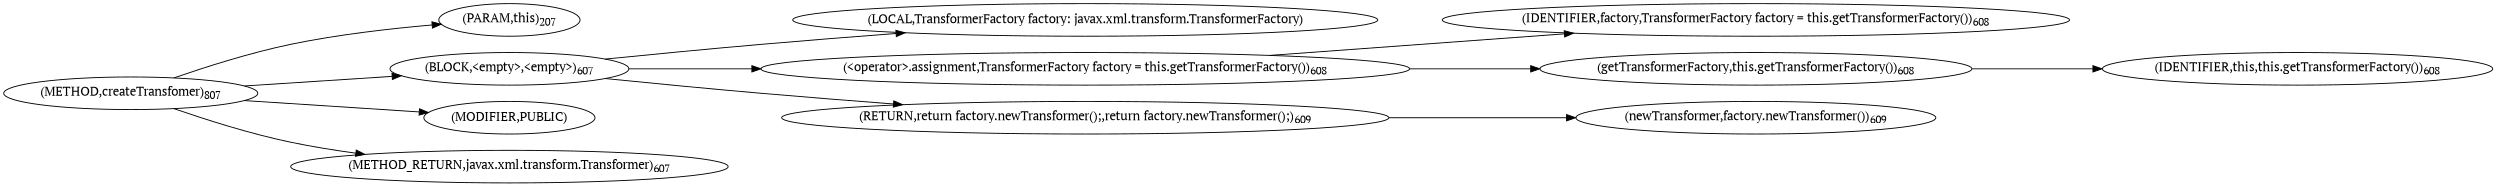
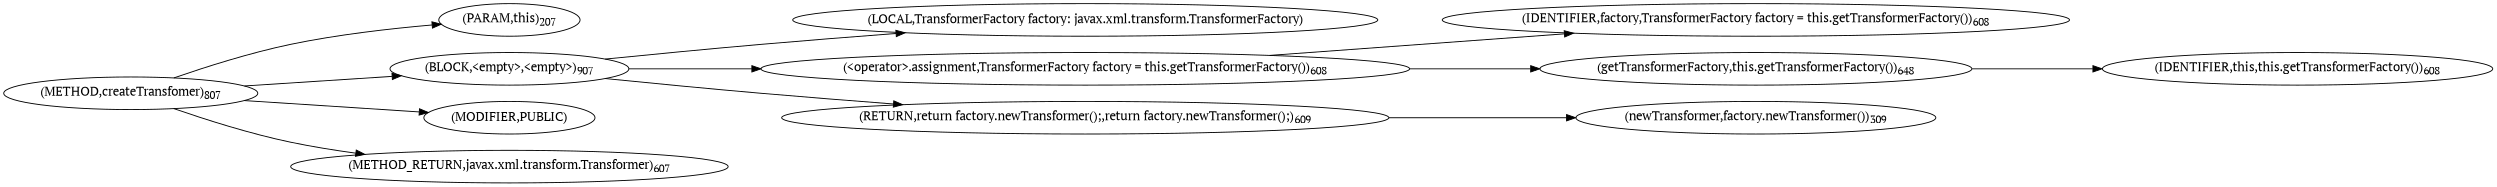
node "(BLOCK,<empty>,<empty>)": text "607" -> "907"
node "(getTransformerFactory,this.getTransformerFactory())": text "608" -> "648"
node "(newTransformer,factory.newTransformer())": text "609" -> "309"
